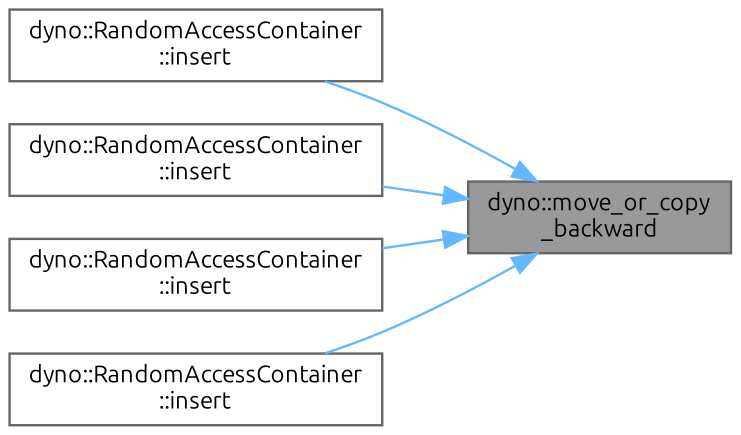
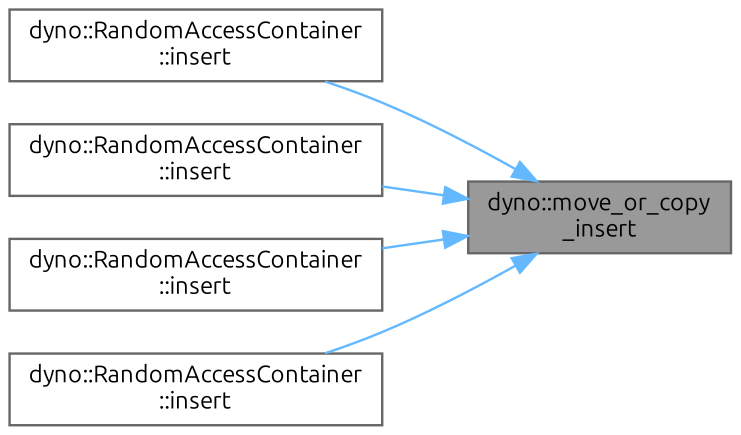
node "dyno::move_or_copy _backward": label "dyno::move_or_copy _backward" -> "dyno::move_or_copy _insert"
